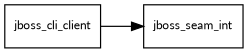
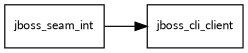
edge "jboss_cli_client" -> "jboss_seam_int": reversed
